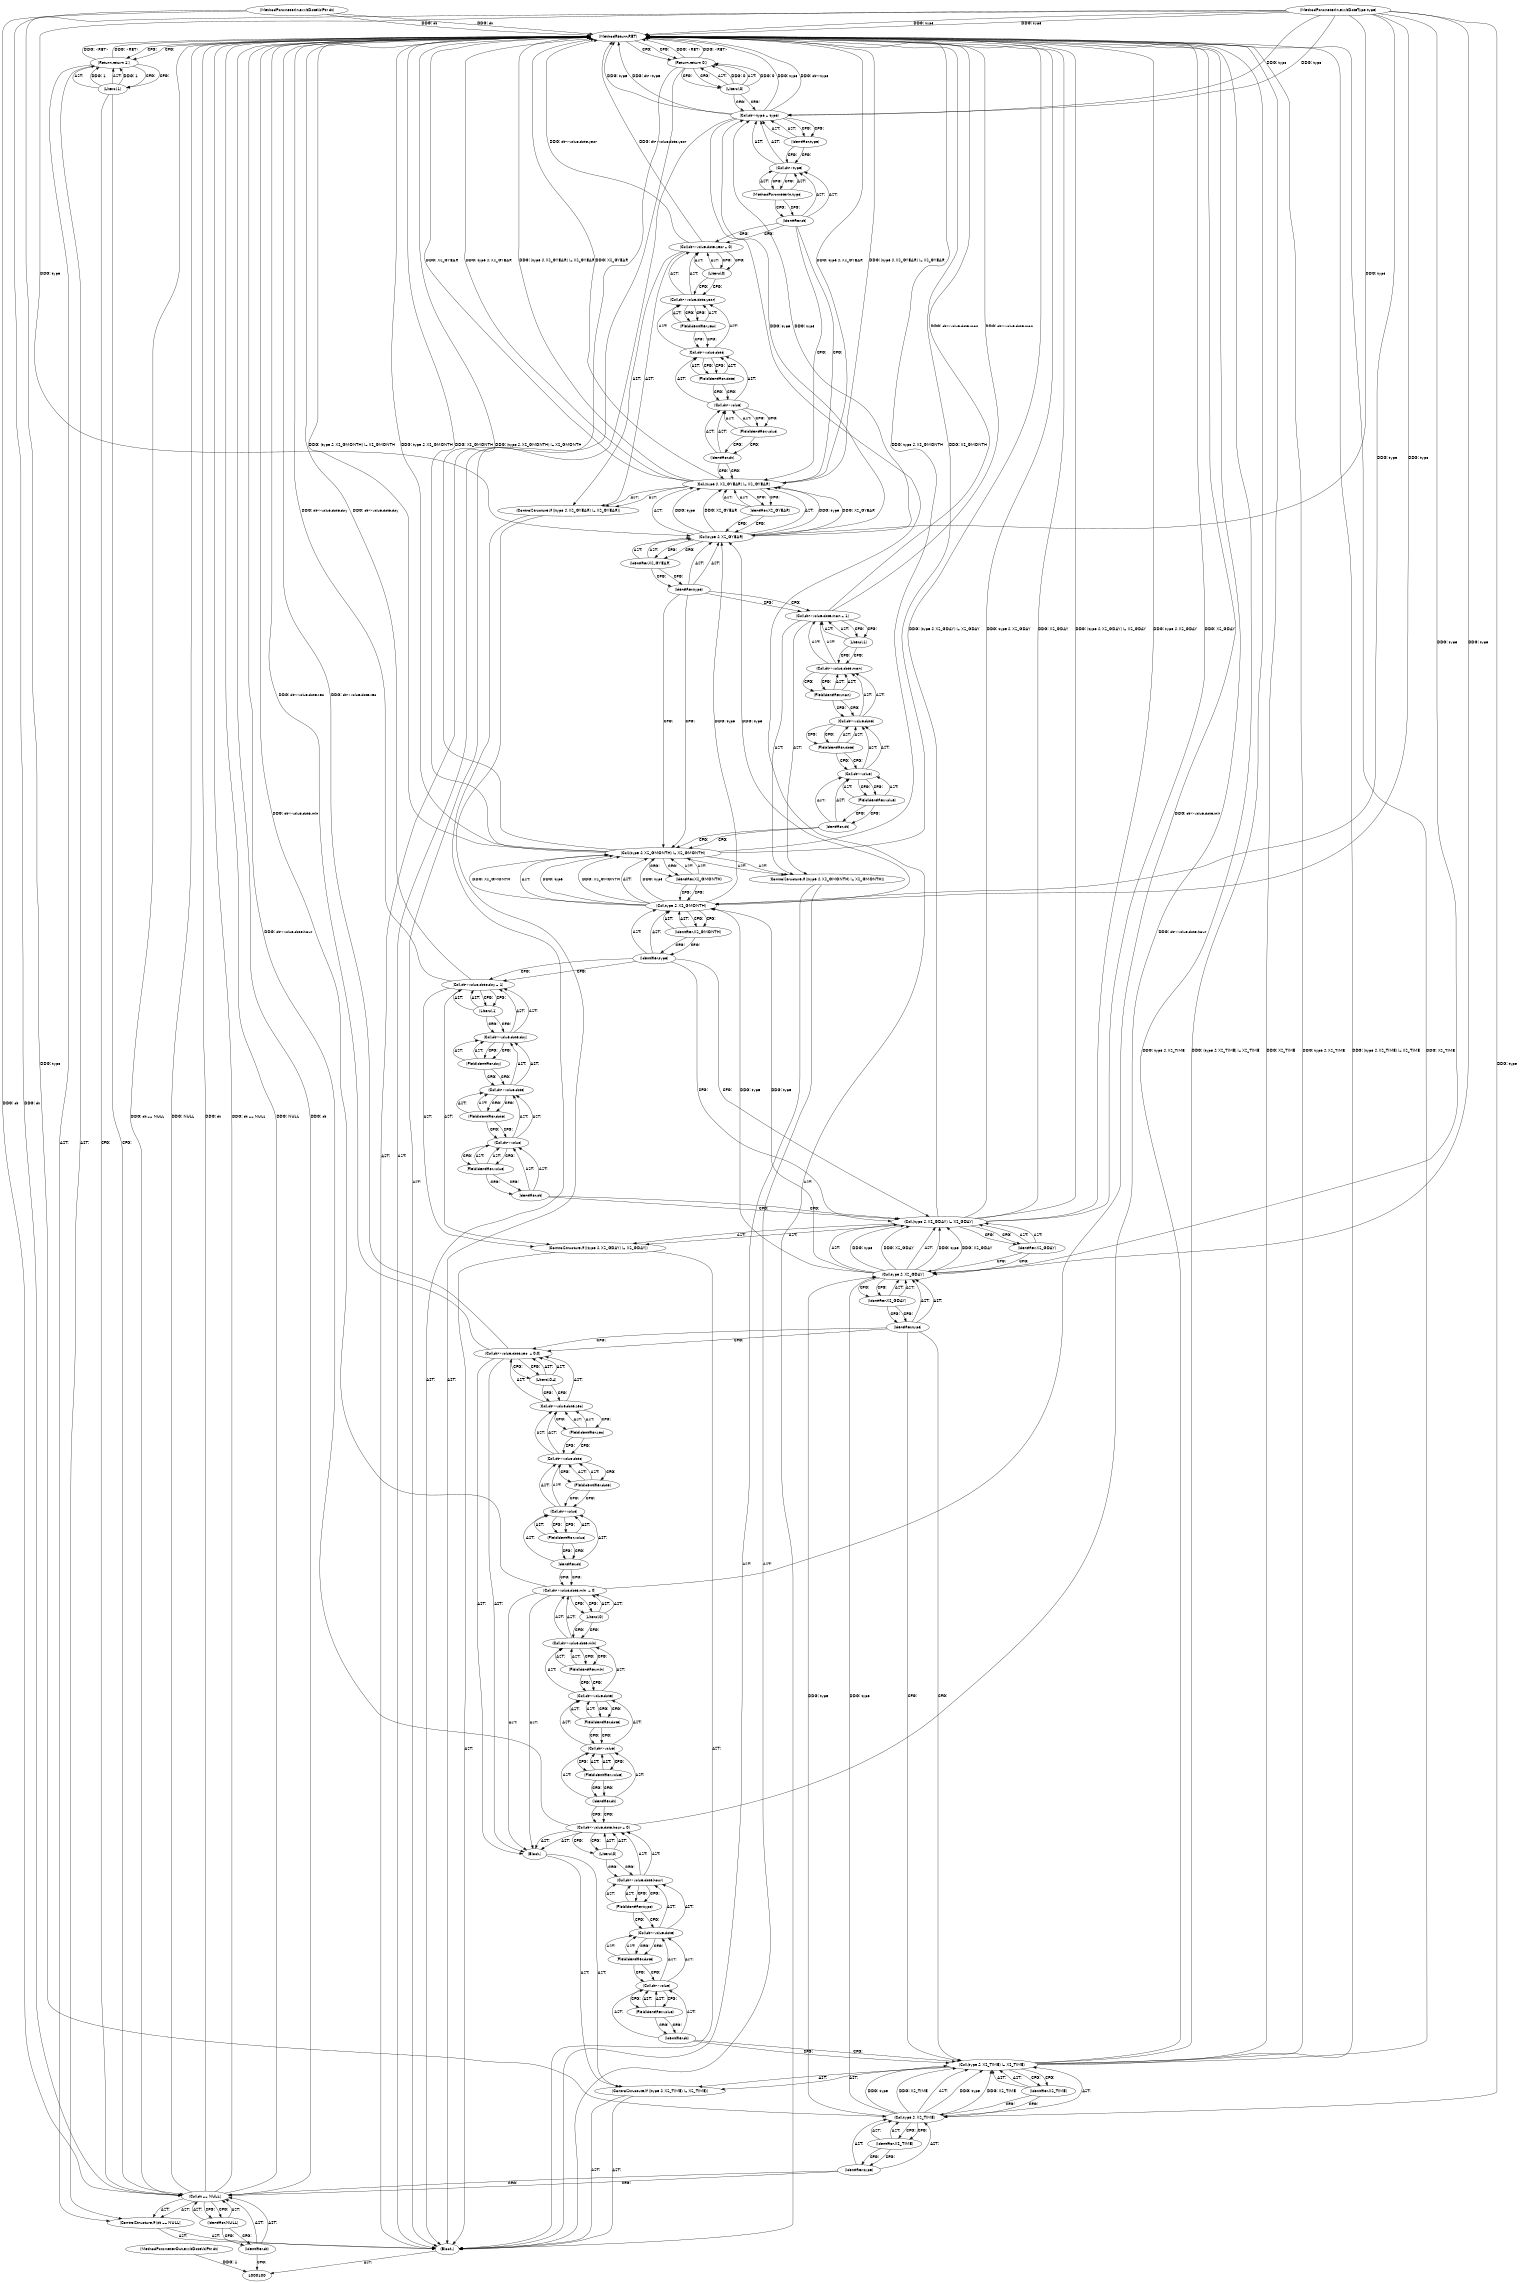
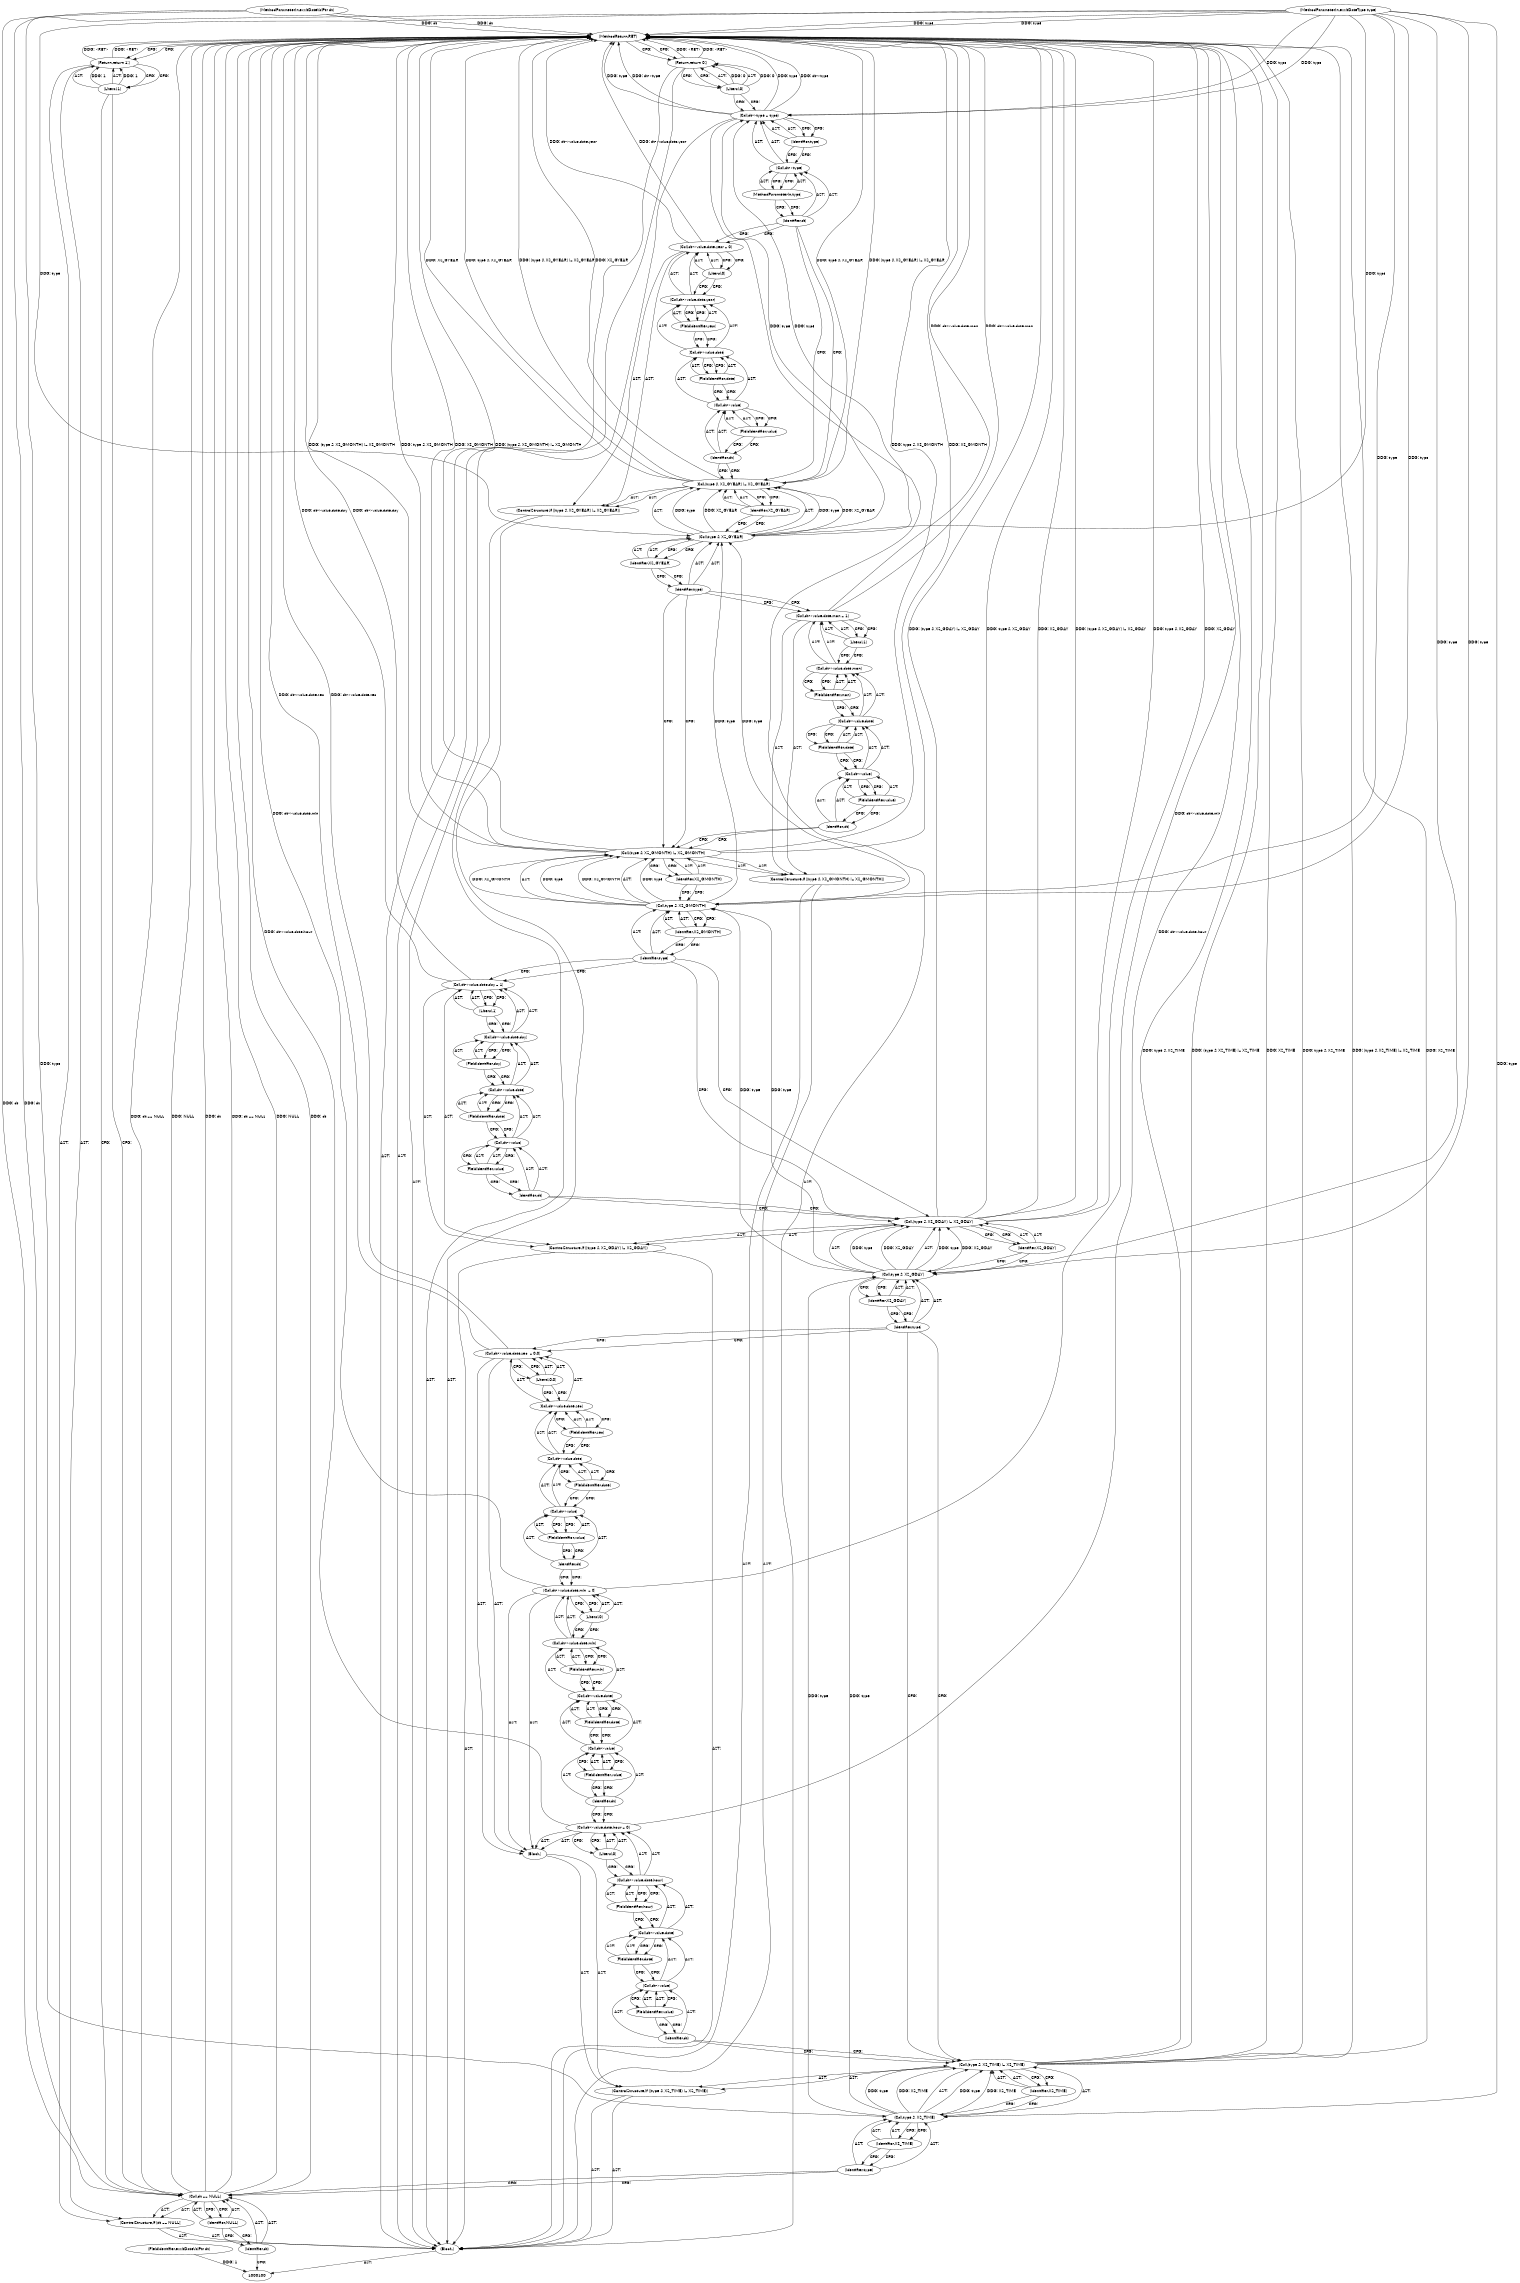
node "(Literal,0.4)": label "(Literal,0.4)" -> "(Literal,0.0)"
node "(FieldIdentifier,type)": label "(FieldIdentifier,type)" -> "(FieldIdentifier,hour)"
node "(MethodParameterOut,exsltDateValPtr dt)": label "(MethodParameterOut,exsltDateValPtr dt)" -> "(FieldIdentifier,exsltDateValPtr dt)"
